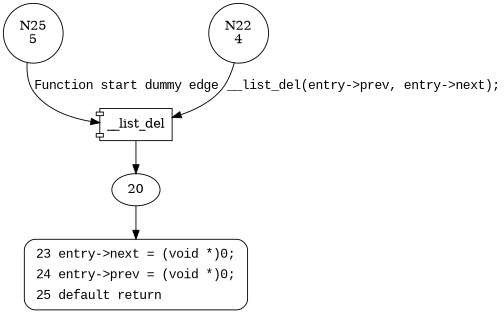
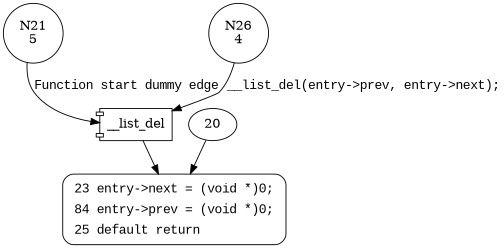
node "N25 5": label "N25 5" -> "N21 5"
node "N22 4": label "N22 4" -> "N26 4"
edge "__list_del" -> "20": now "__list_del" -> "23"
node "23": text "24" -> "84"
